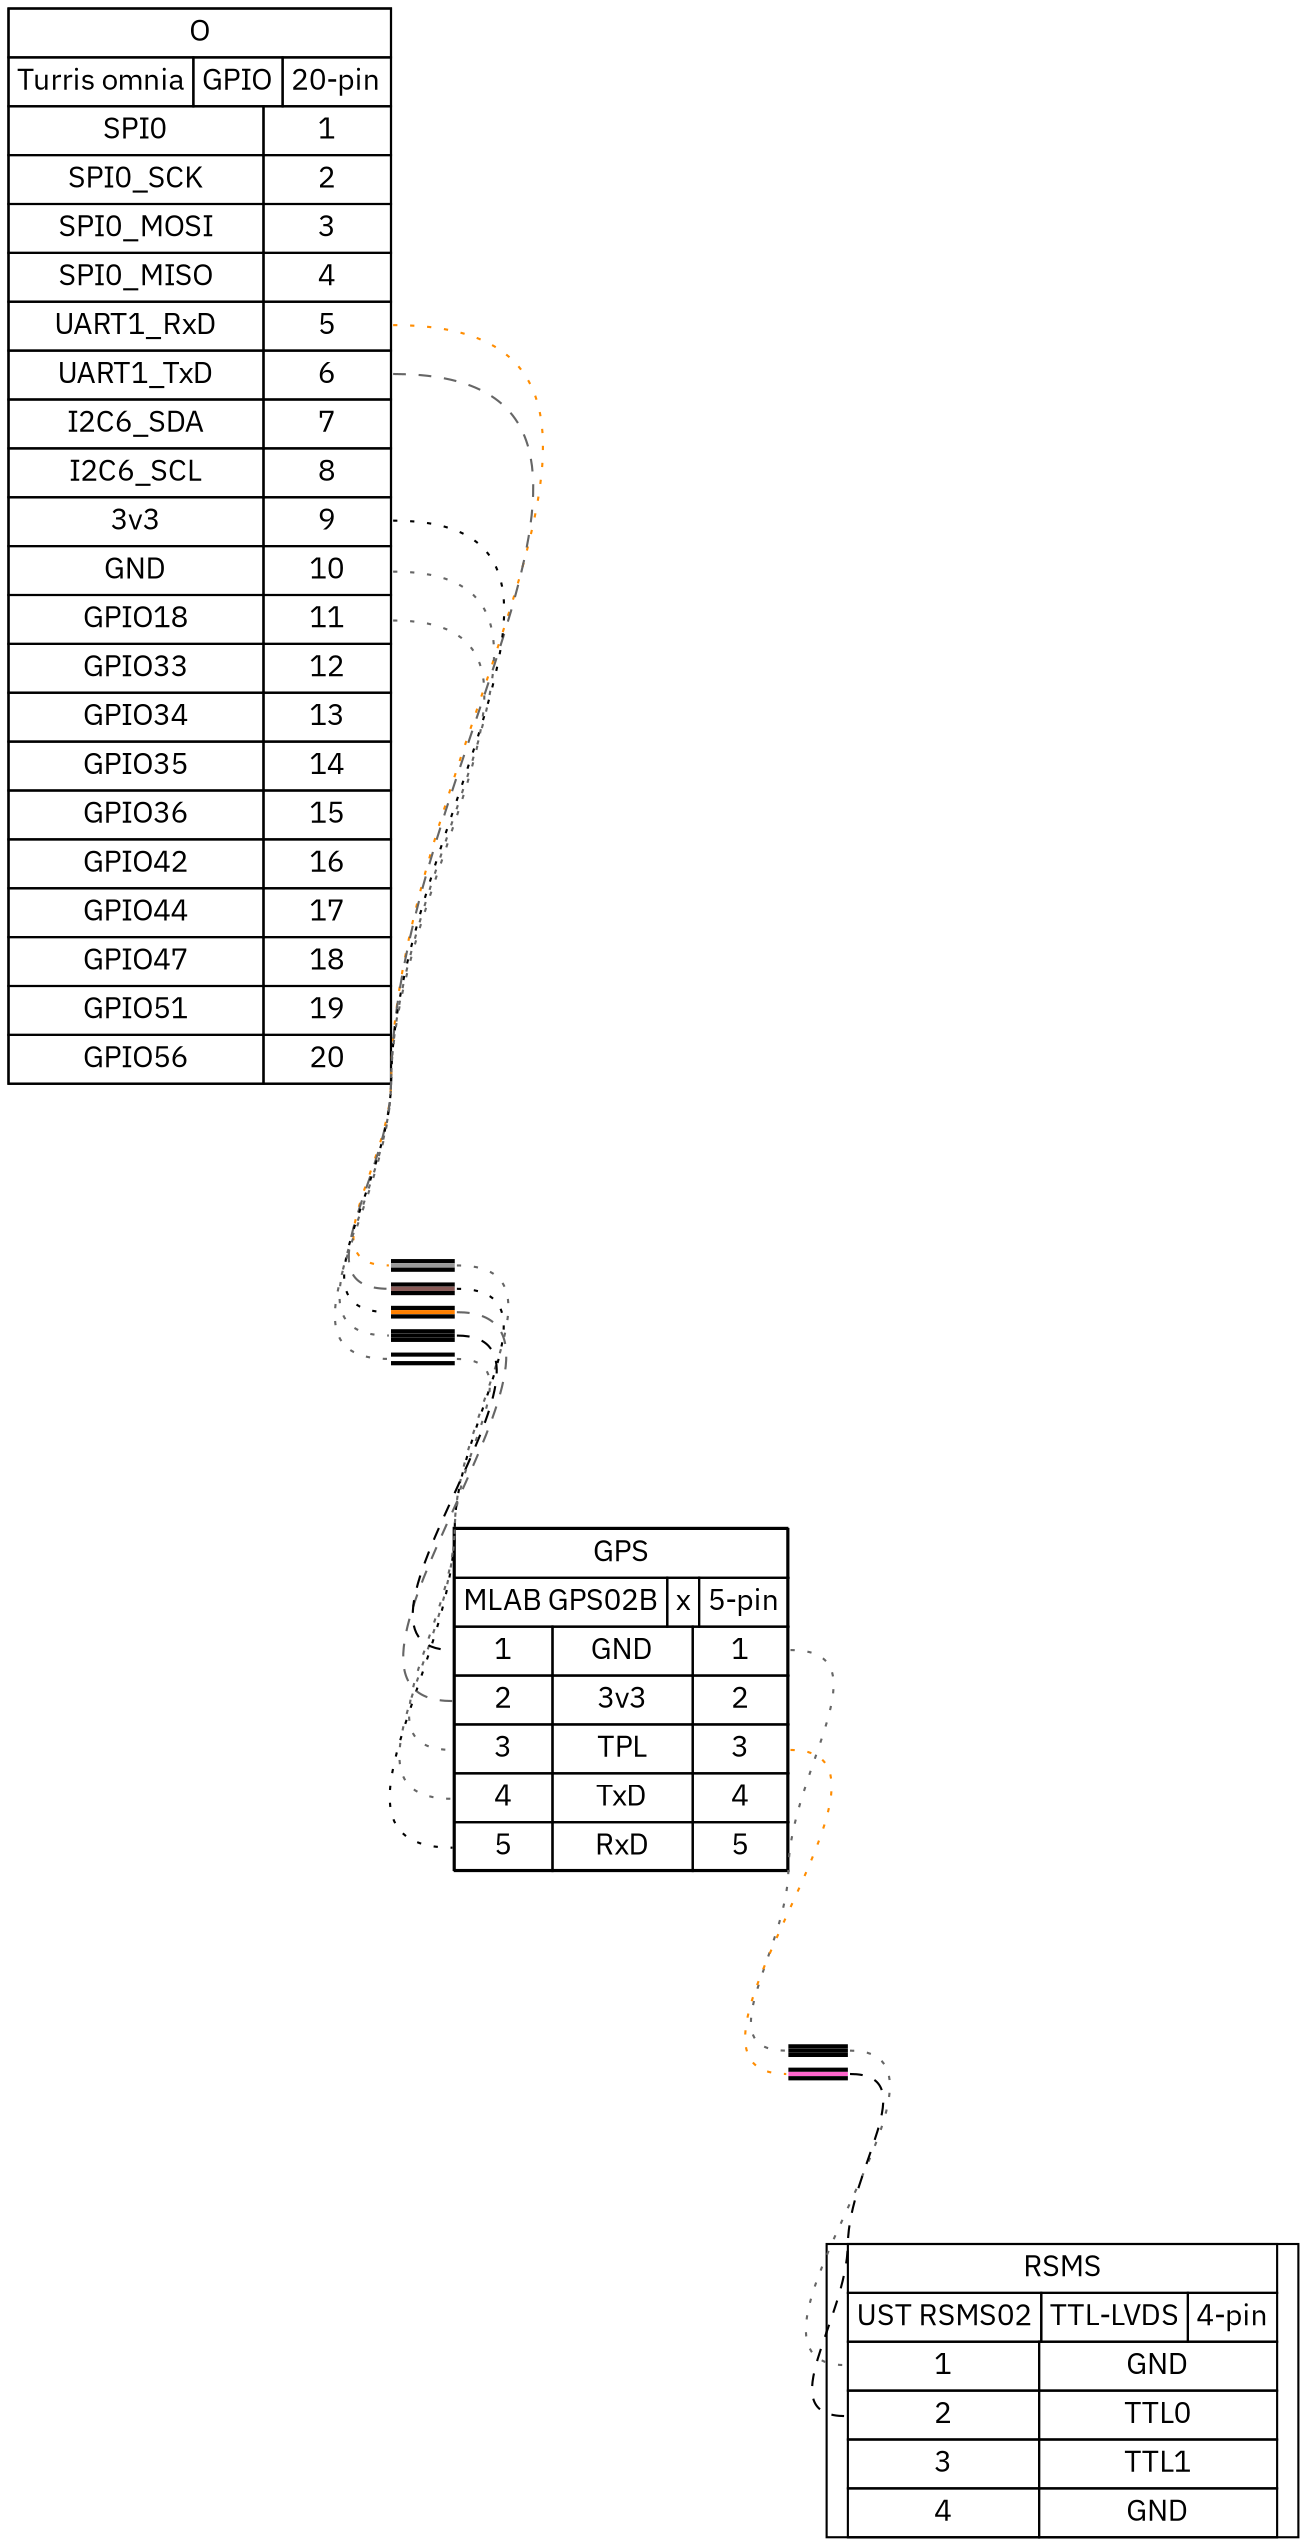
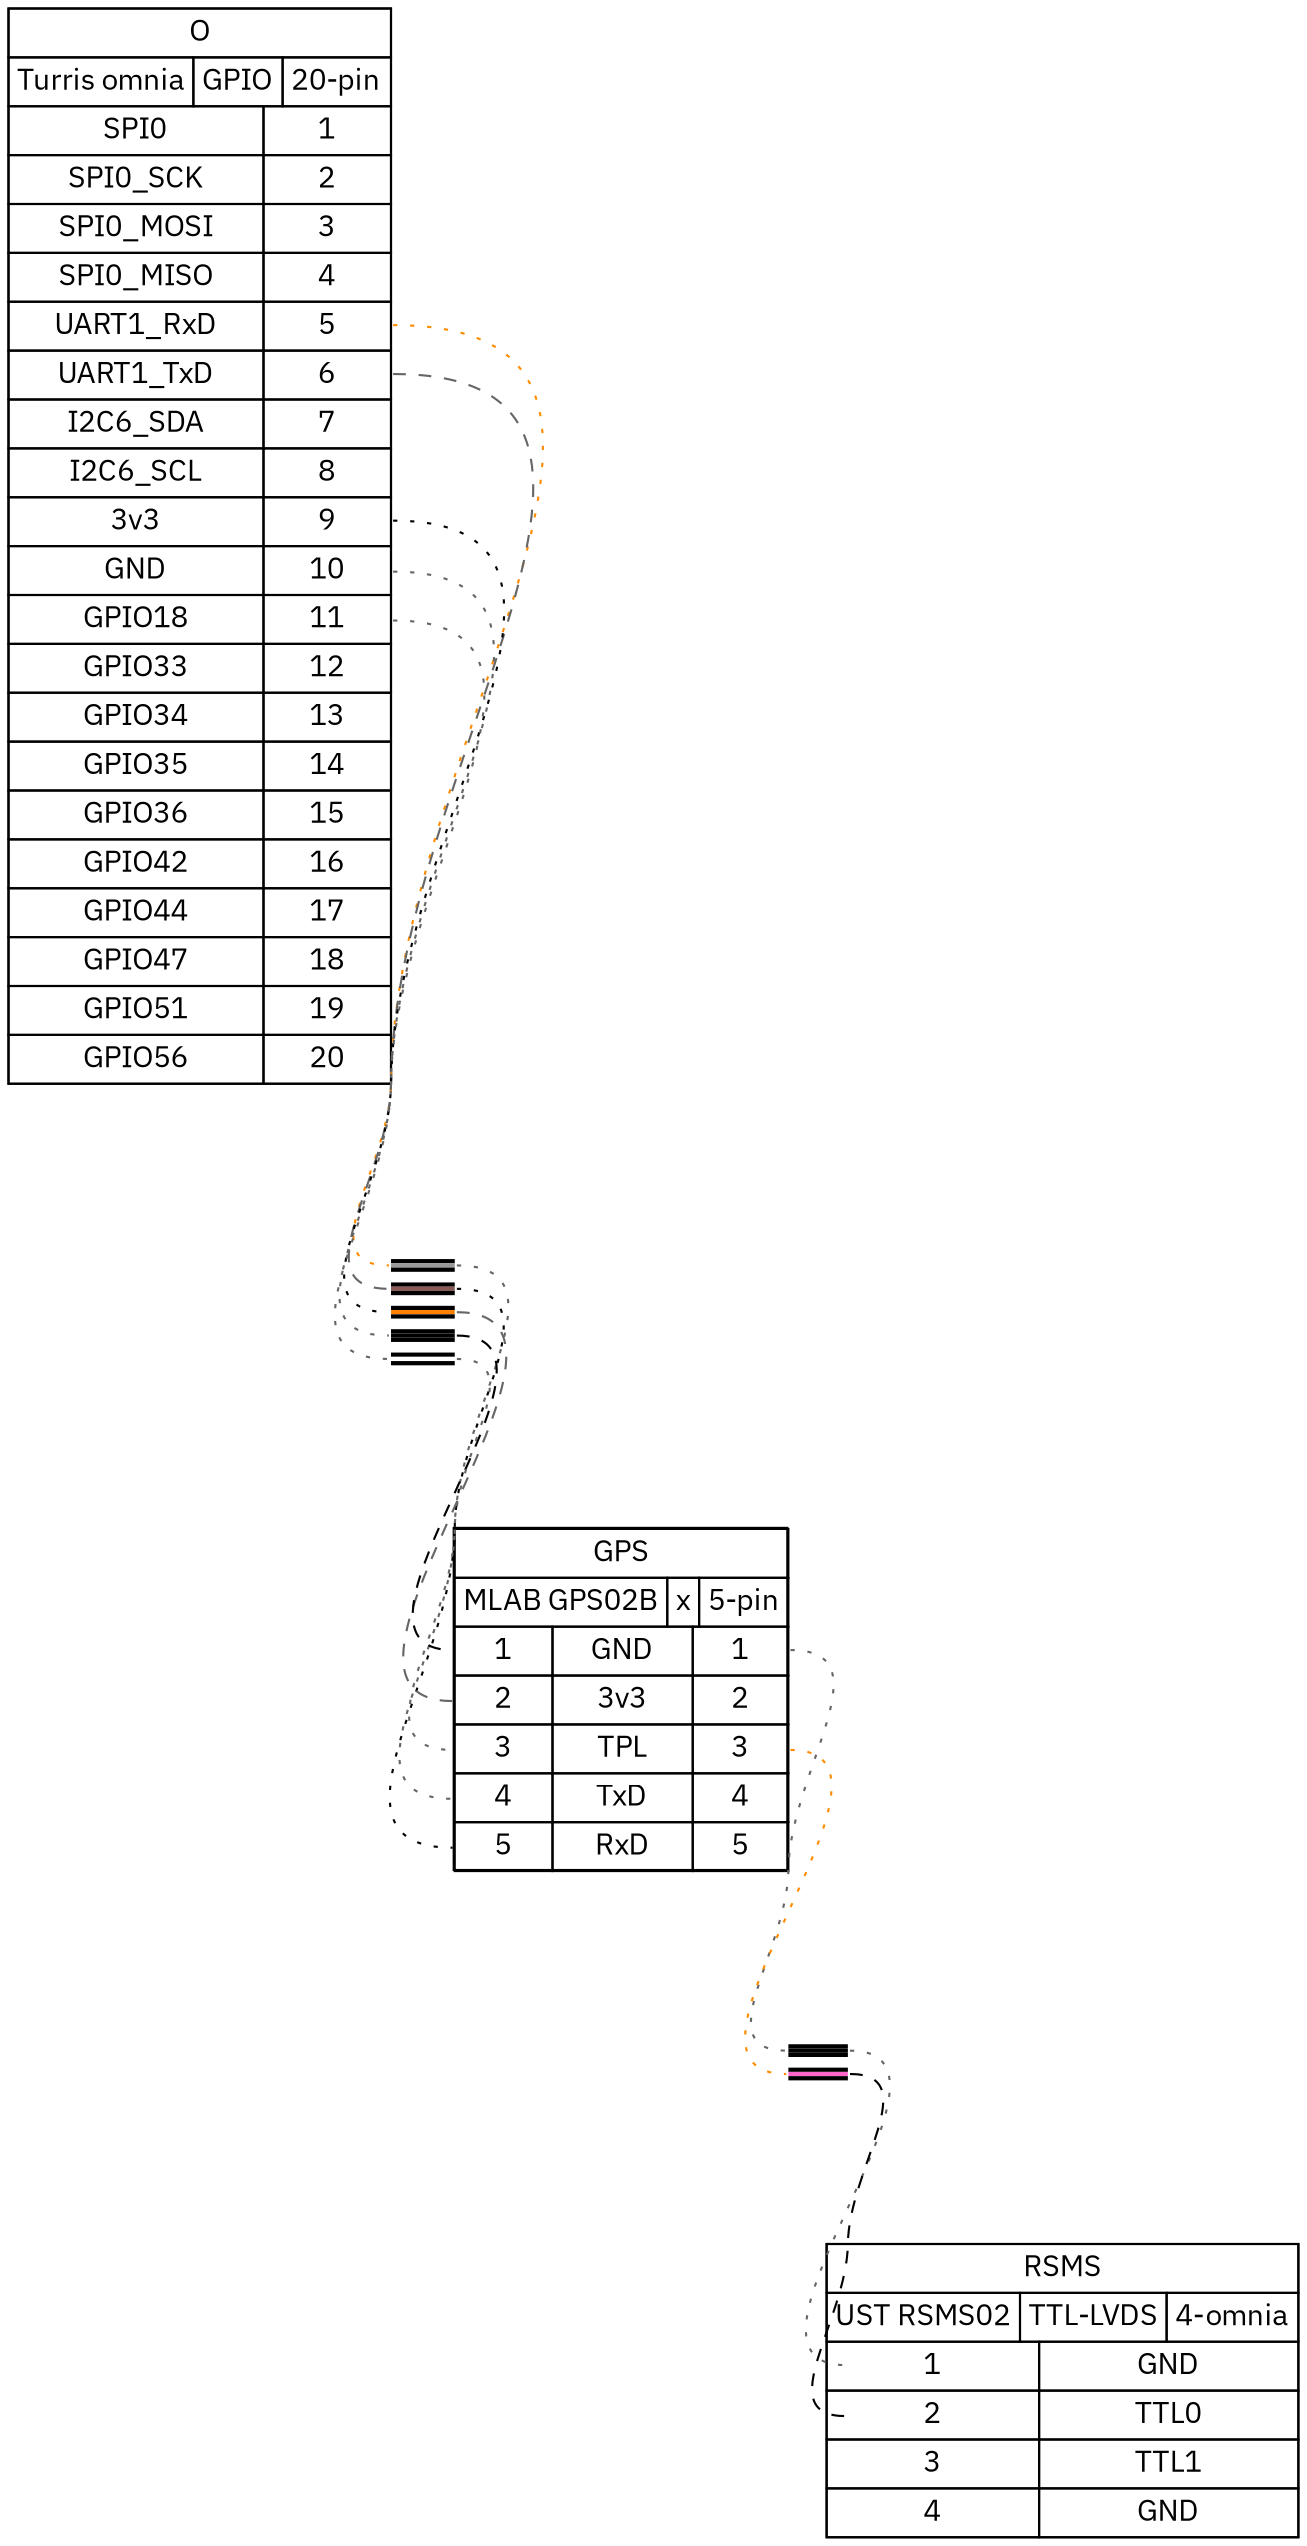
node "RSMS": text "4-pin" -> "4-omnia"
